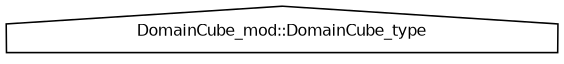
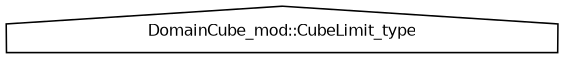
node "DomainCube_mod::DomainCube_type": label "DomainCube_mod::DomainCube_type" -> "DomainCube_mod::CubeLimit_type"
